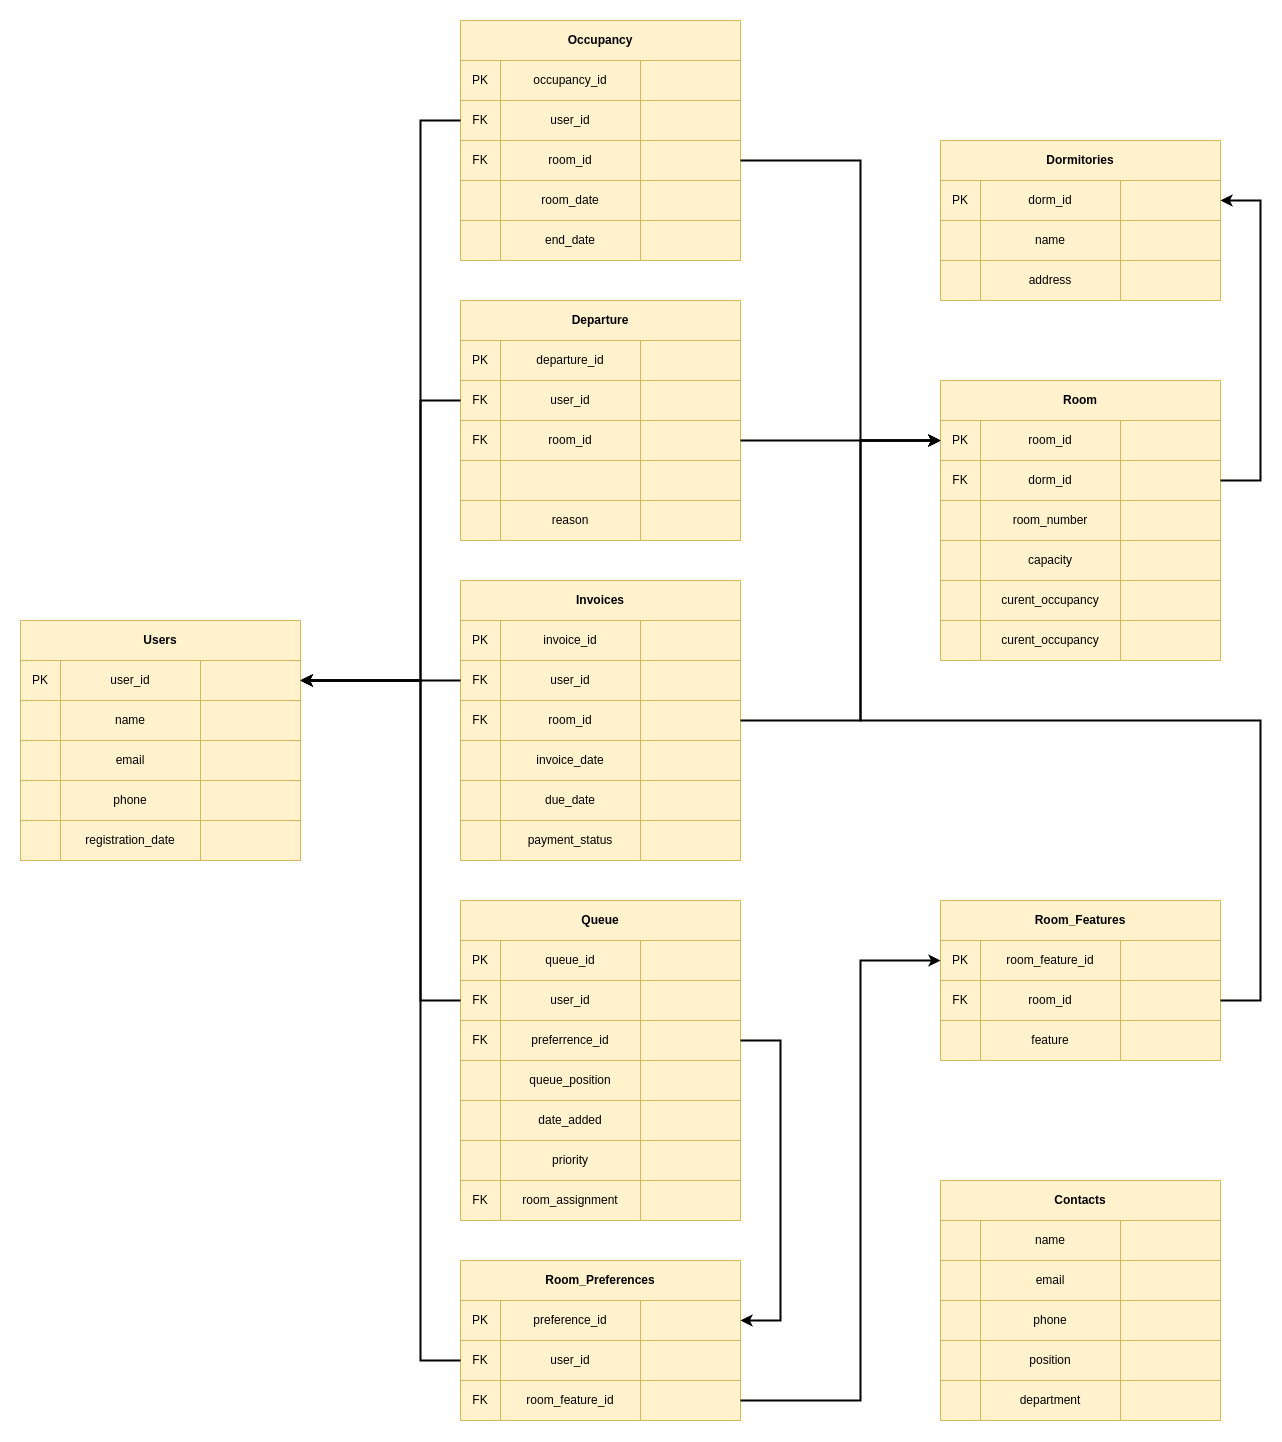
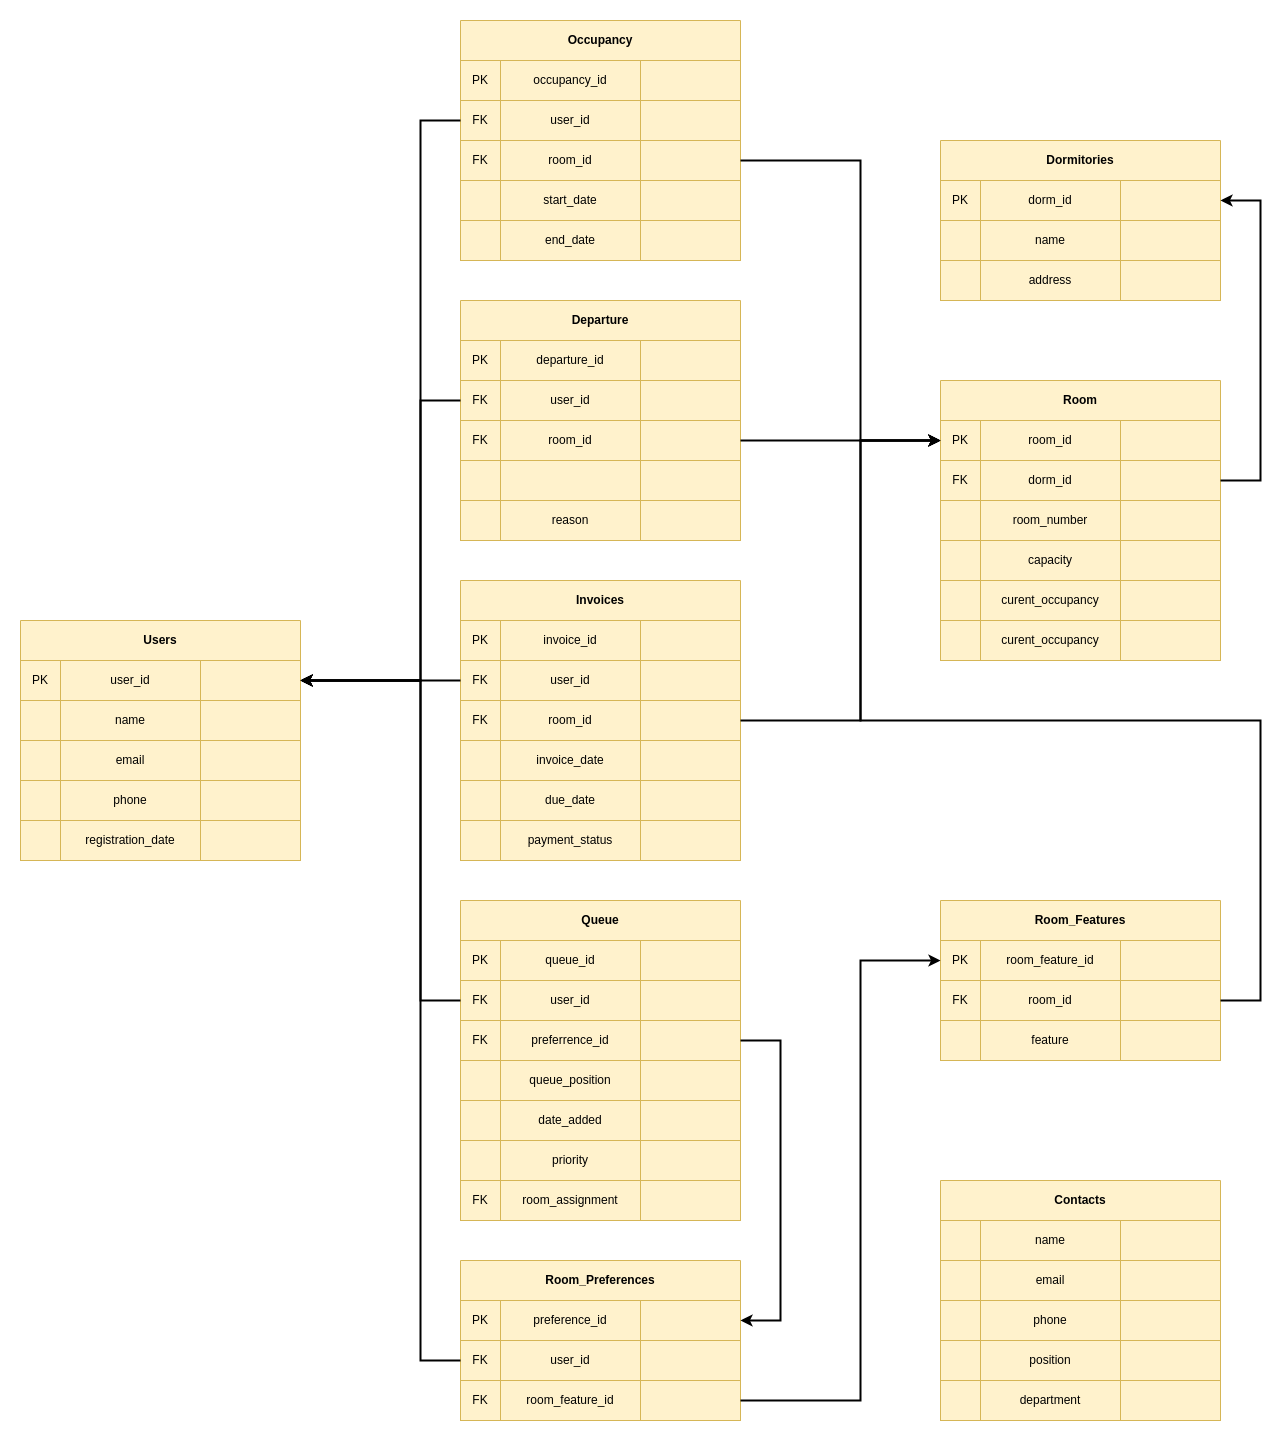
node "room_date": label "room_date" -> "start_date"
